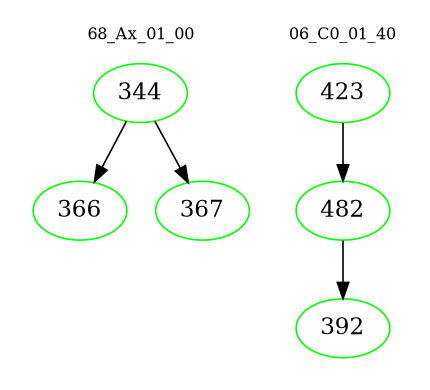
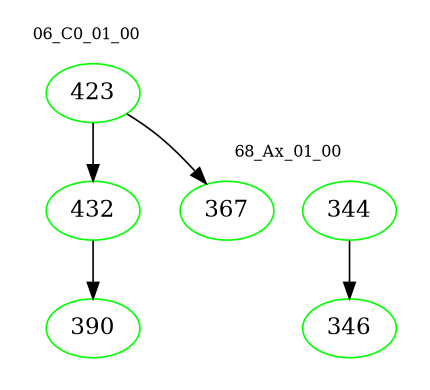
cluster "06_C0_01_40": label "06_C0_01_40" -> "06_C0_01_00"
edge "344" -> "367": now "423" -> "367"
node "366": label "366" -> "346"
node "482": label "482" -> "432"
node "392": label "392" -> "390"
